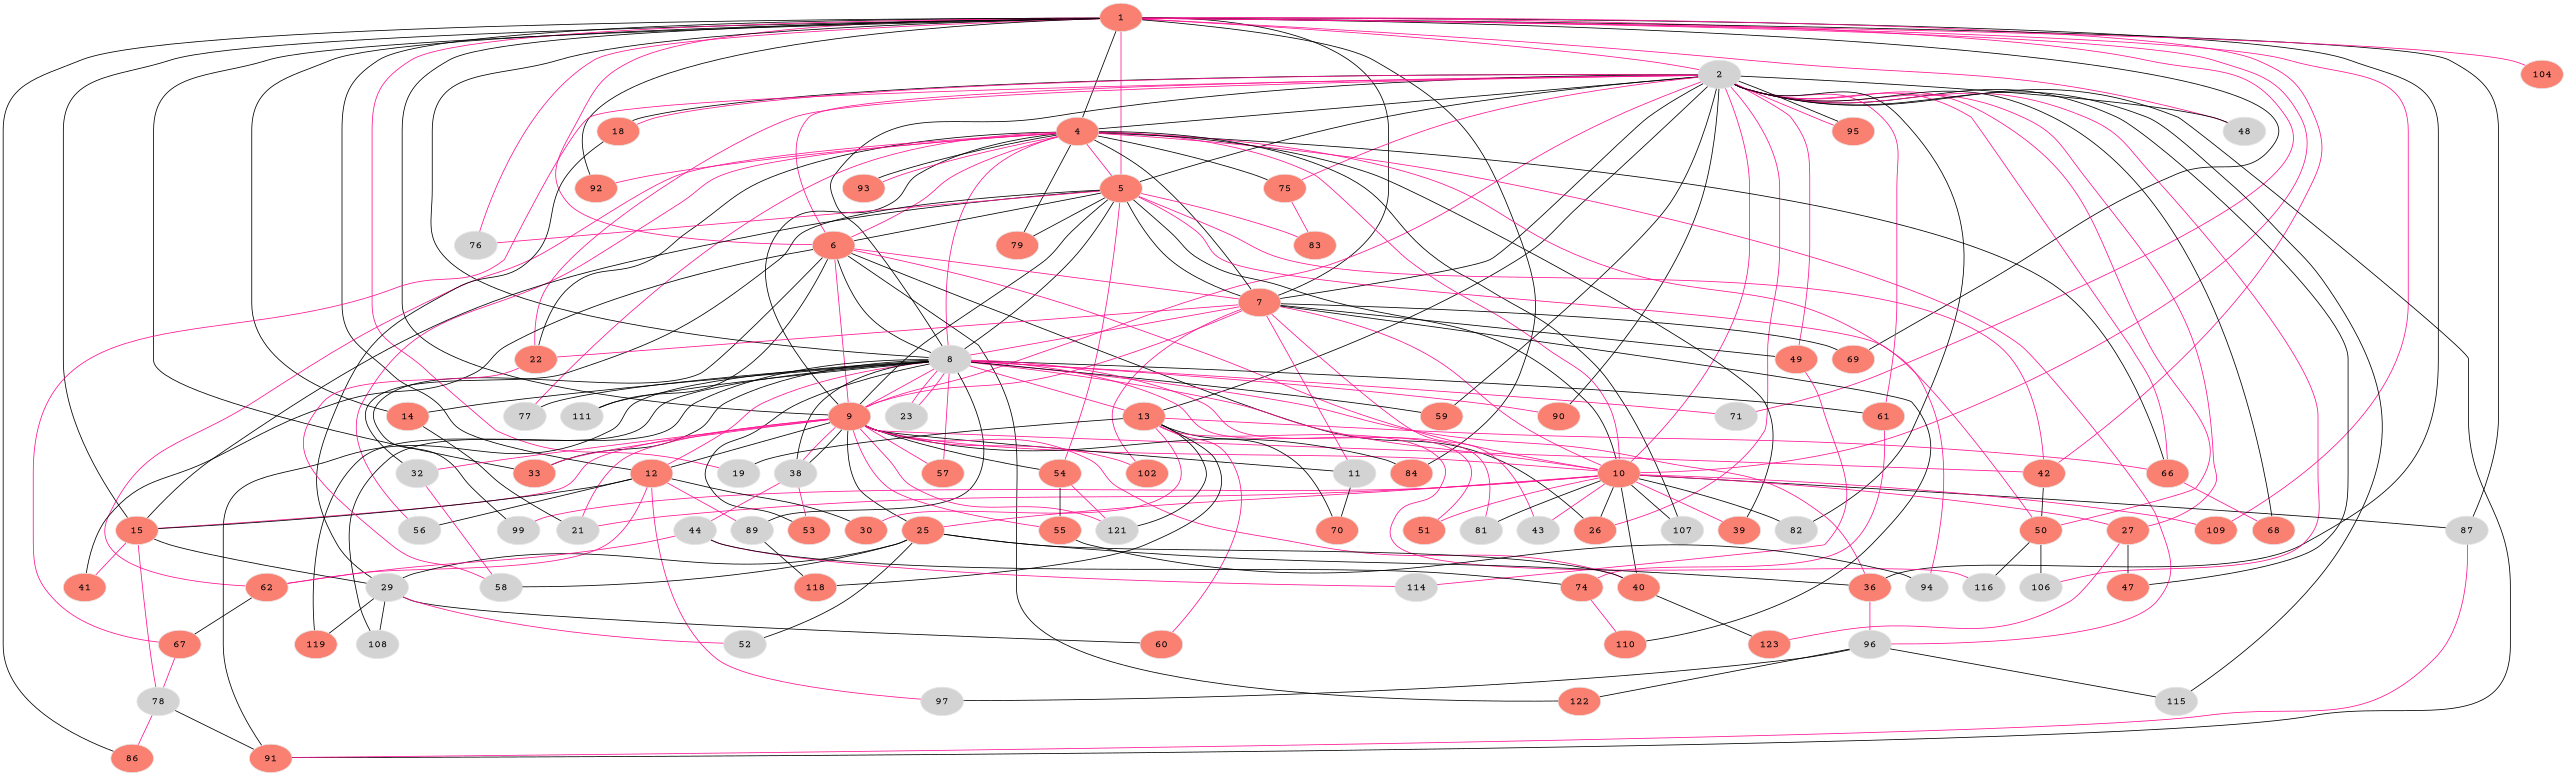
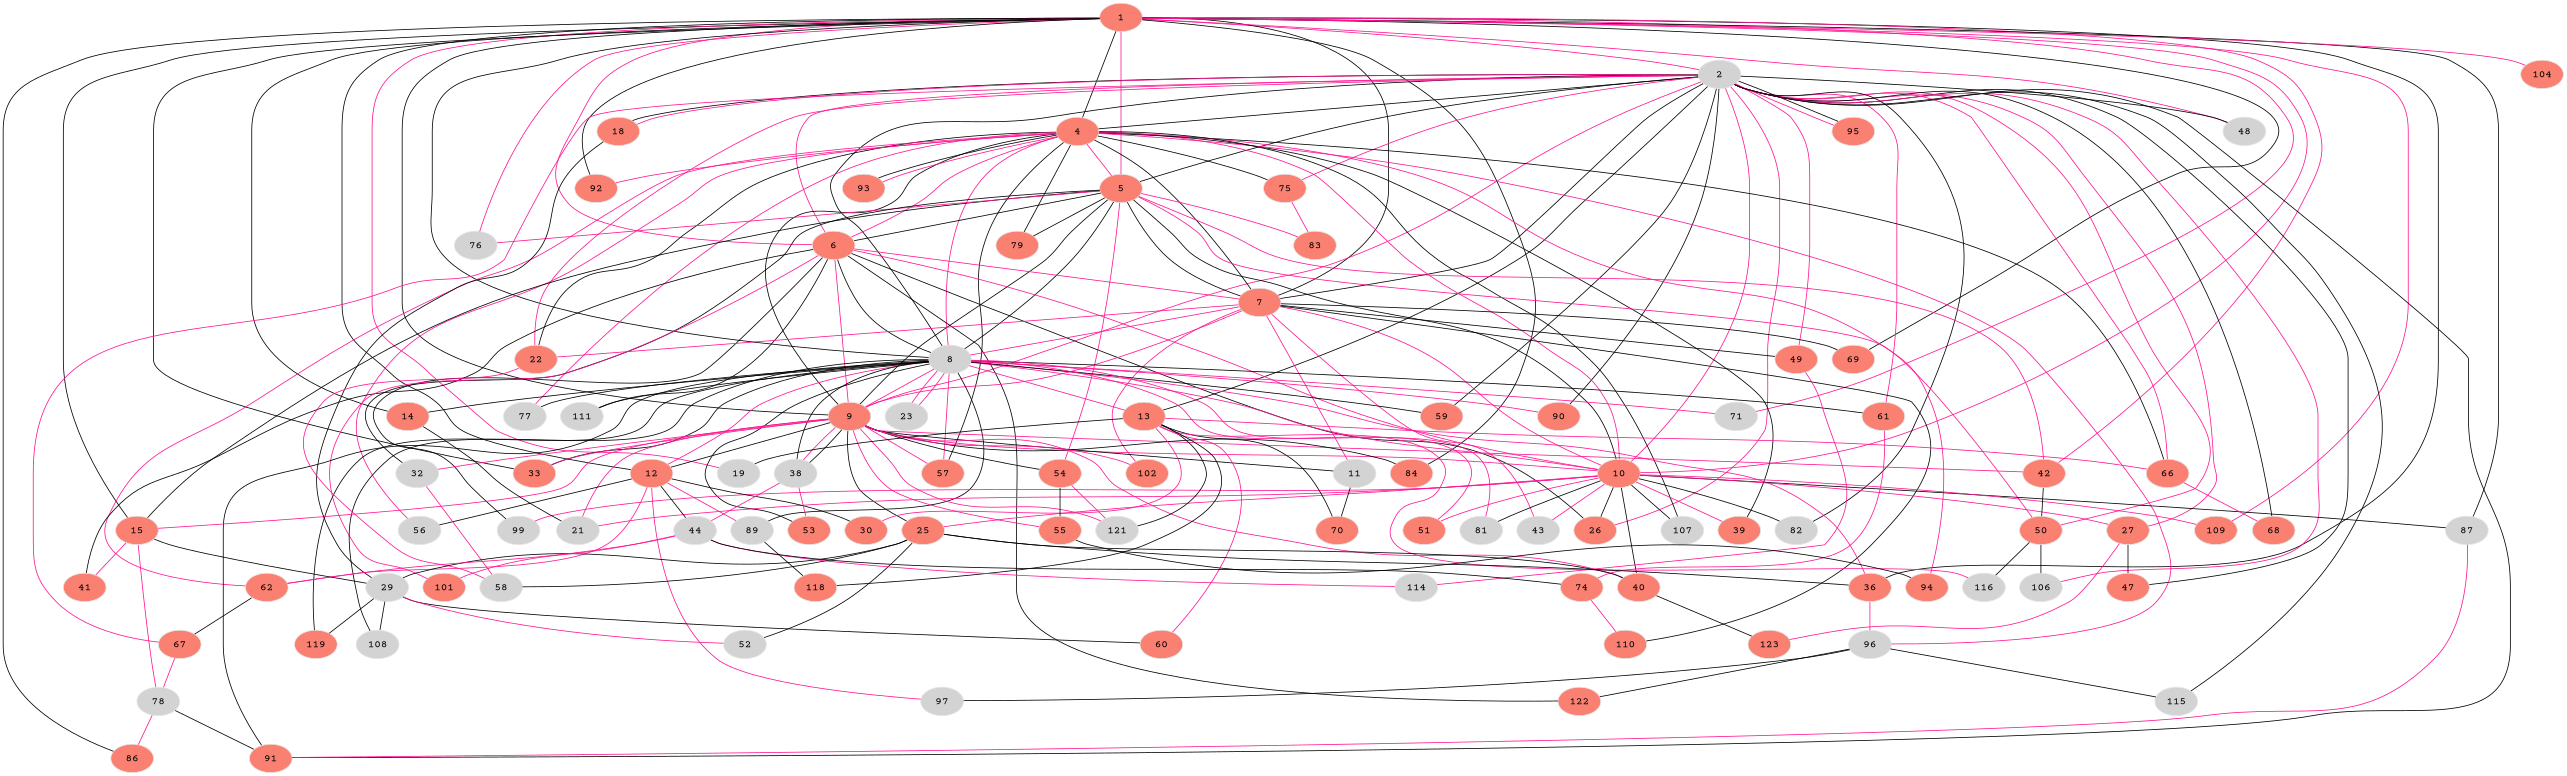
edge "4" -- "57": added
edge "12" -- "15": now "12" -- "44"
node "101": added
node "94": fillcolor lightgrey -> salmon
